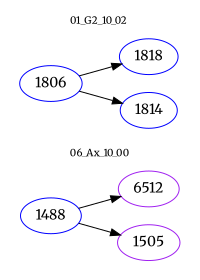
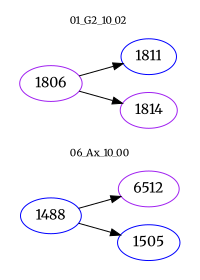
node "1818": label "1818" -> "1811"
node "1806": color blue -> purple
node "1814": color blue -> purple
node "1505": color purple -> blue
